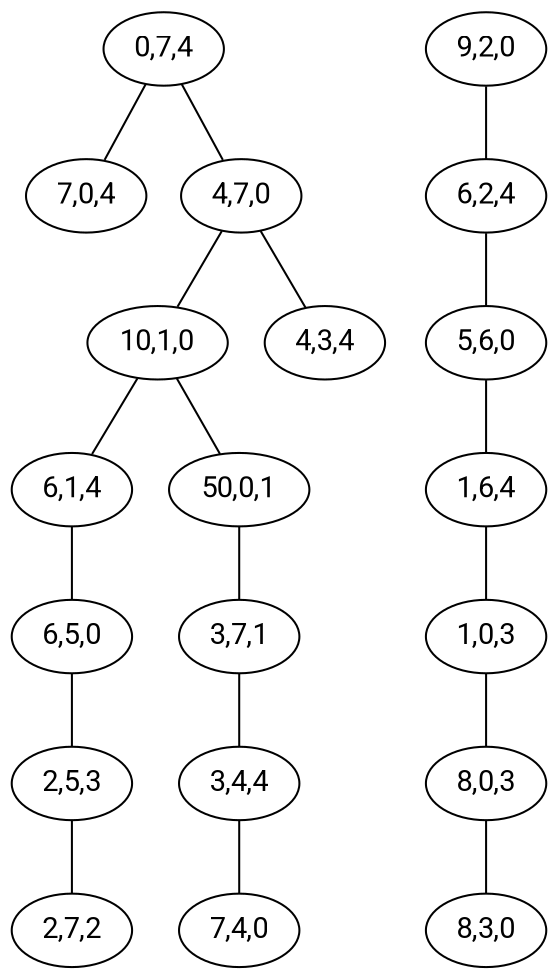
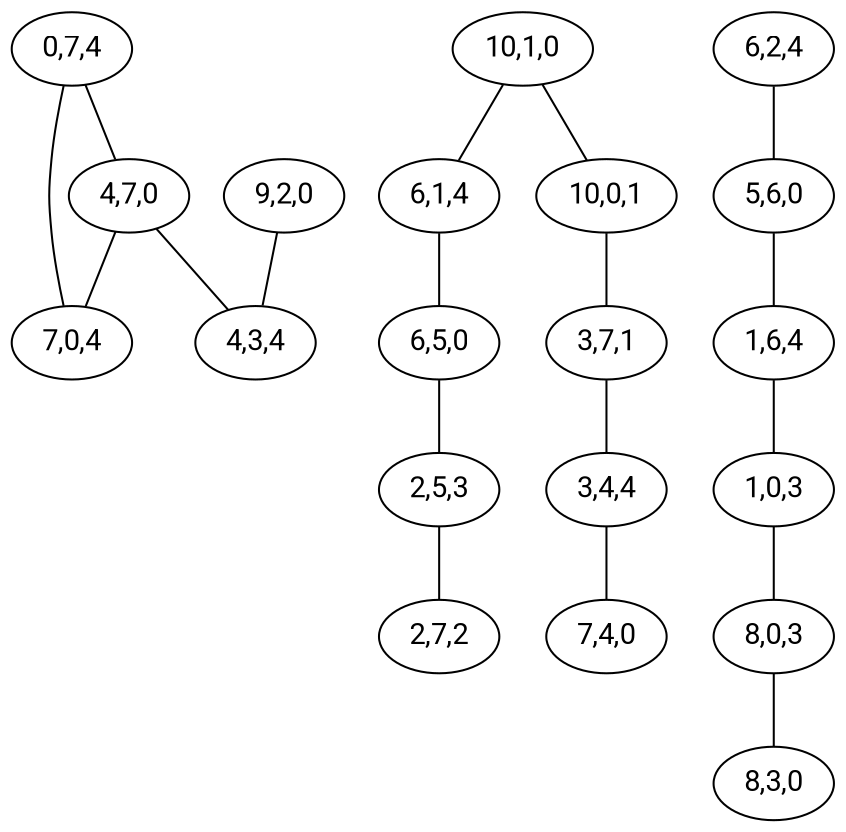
edge "9,2,0" -- "6,2,4": now "9,2,0" -- "4,3,4"
edge "4,7,0" -- "10,1,0": now "4,7,0" -- "7,0,4"
node "50,0,1": label "50,0,1" -> "10,0,1"
